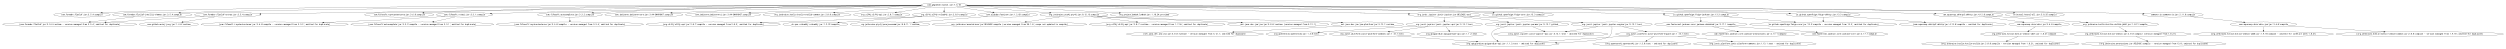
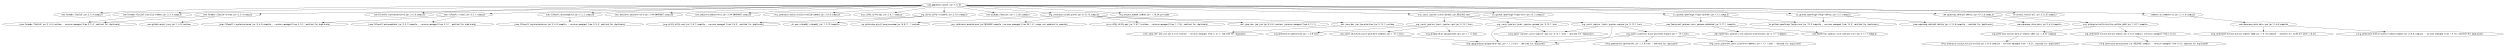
node "org.junit.jupiter:junit-jupiter:jar:RELEASE:test": label "org.junit.jupiter:junit-jupiter:jar:RELEASE:test" -> "org.junit.jupiter:junit-params:jar:RELEASE:test"
edge "com.alibaba:fastjson:jar:1.2.83:compile" -> "org.jetbrains.pty4j:purejavacomm:jar:0.0.11.1:runtime": now "org.jetbrains.pty4j:pty4j:jar:0.12.13:compile" -> "org.jetbrains.pty4j:purejavacomm:jar:0.0.11.1:runtime"
node "org.junit.jupiter:junit-jupiter-params:jar:5.13.1:github": label "org.junit.jupiter:junit-jupiter-params:jar:5.13.1:github" -> "org.junit.jupiter:junit-jupiter-params:jar:5.13.1:test"
edge "com.squareup.okio:okio:jar:3.6.0:compile" -> "org.jetbrains.kotlin:kotlin-stdlib-jdk7:jar:1.8.21:compile": now "org.jetbrains.kotlin:kotlin-stdlib-jdk8:jar:1.8.21:compile" -> "org.jetbrains.kotlin:kotlin-stdlib-jdk7:jar:1.8.21:compile"
